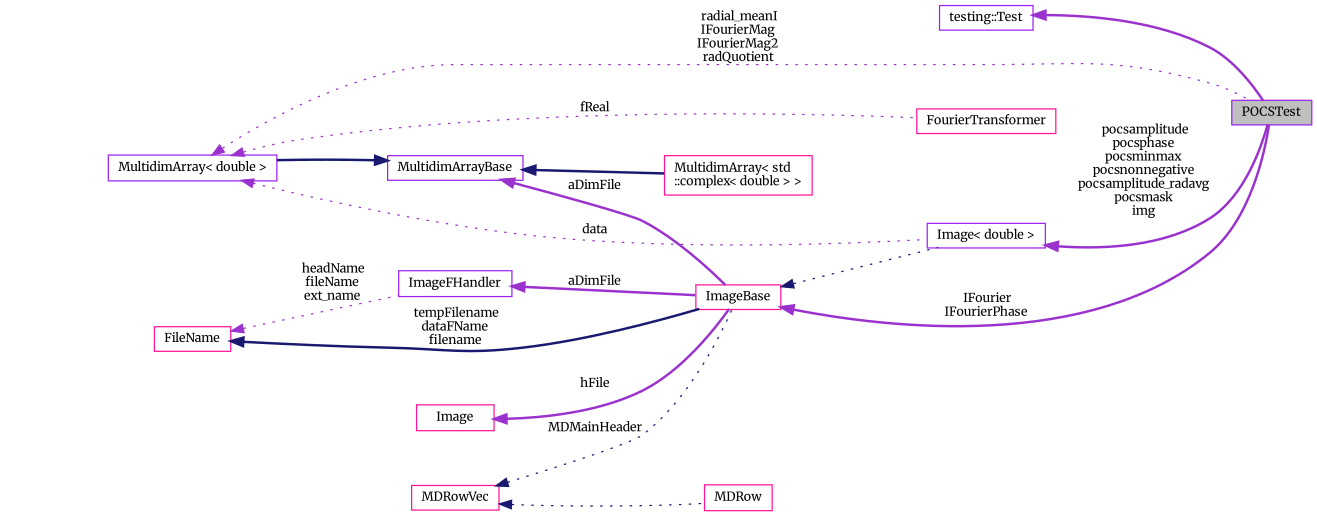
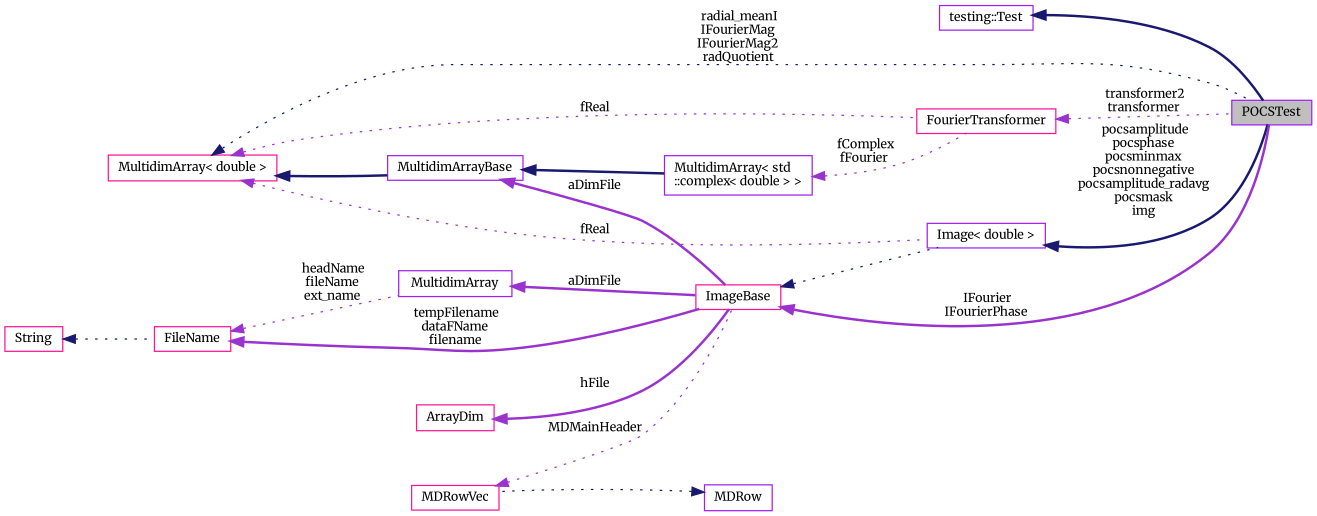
edge "POCSTest" -> "testing::Test": color darkorchid3 -> midnightblue
edge "POCSTest" -> "MultidimArray< double >": color darkorchid3 -> midnightblue
edge "POCSTest" -> "FourierTransformer": added, label "transformer2 transformer"
edge "MultidimArray< double >" -> "MultidimArrayBase": reversed
edge "FourierTransformer" -> "MultidimArray< std ::complex< double > >": added, label "fComplex fFourier"
node "MultidimArray< double >": color purple -> deeppink
node "MultidimArray< std ::complex< double > >": color deeppink -> purple
edge "POCSTest" -> "Image< double >": color darkorchid3 -> midnightblue
edge "Image< double >" -> "MultidimArray< double >": label " data" -> " fReal"
node "ImageFHandler": label "ImageFHandler" -> "MultidimArray"
node "String": added
edge "ImageBase" -> "FileName": color midnightblue -> darkorchid3
node "Image": label "Image" -> "ArrayDim"
edge "ImageBase" -> "MDRowVec": color midnightblue -> darkorchid3
node "MDRow": color deeppink -> purple
edge "MDRow" -> "MDRowVec": reversed
